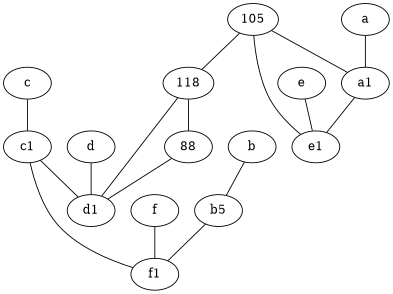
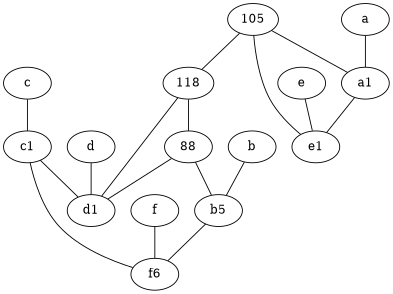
edge "88" -- "b5": added
node "f1": label "f1" -> "f6"
